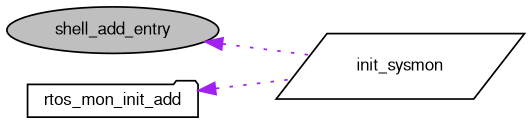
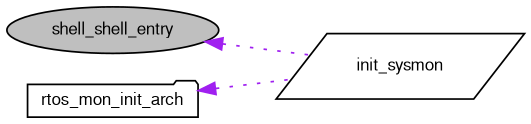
node "shell_add_entry": label "shell_add_entry" -> "shell_shell_entry"
node "rtos_mon_init_add": label "rtos_mon_init_add" -> "rtos_mon_init_arch"
